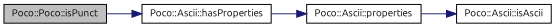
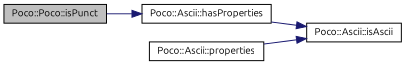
edge "Poco::Ascii::hasProperties" -> "Poco::Ascii::properties": now "Poco::Ascii::hasProperties" -> "Poco::Ascii::isAscii"
